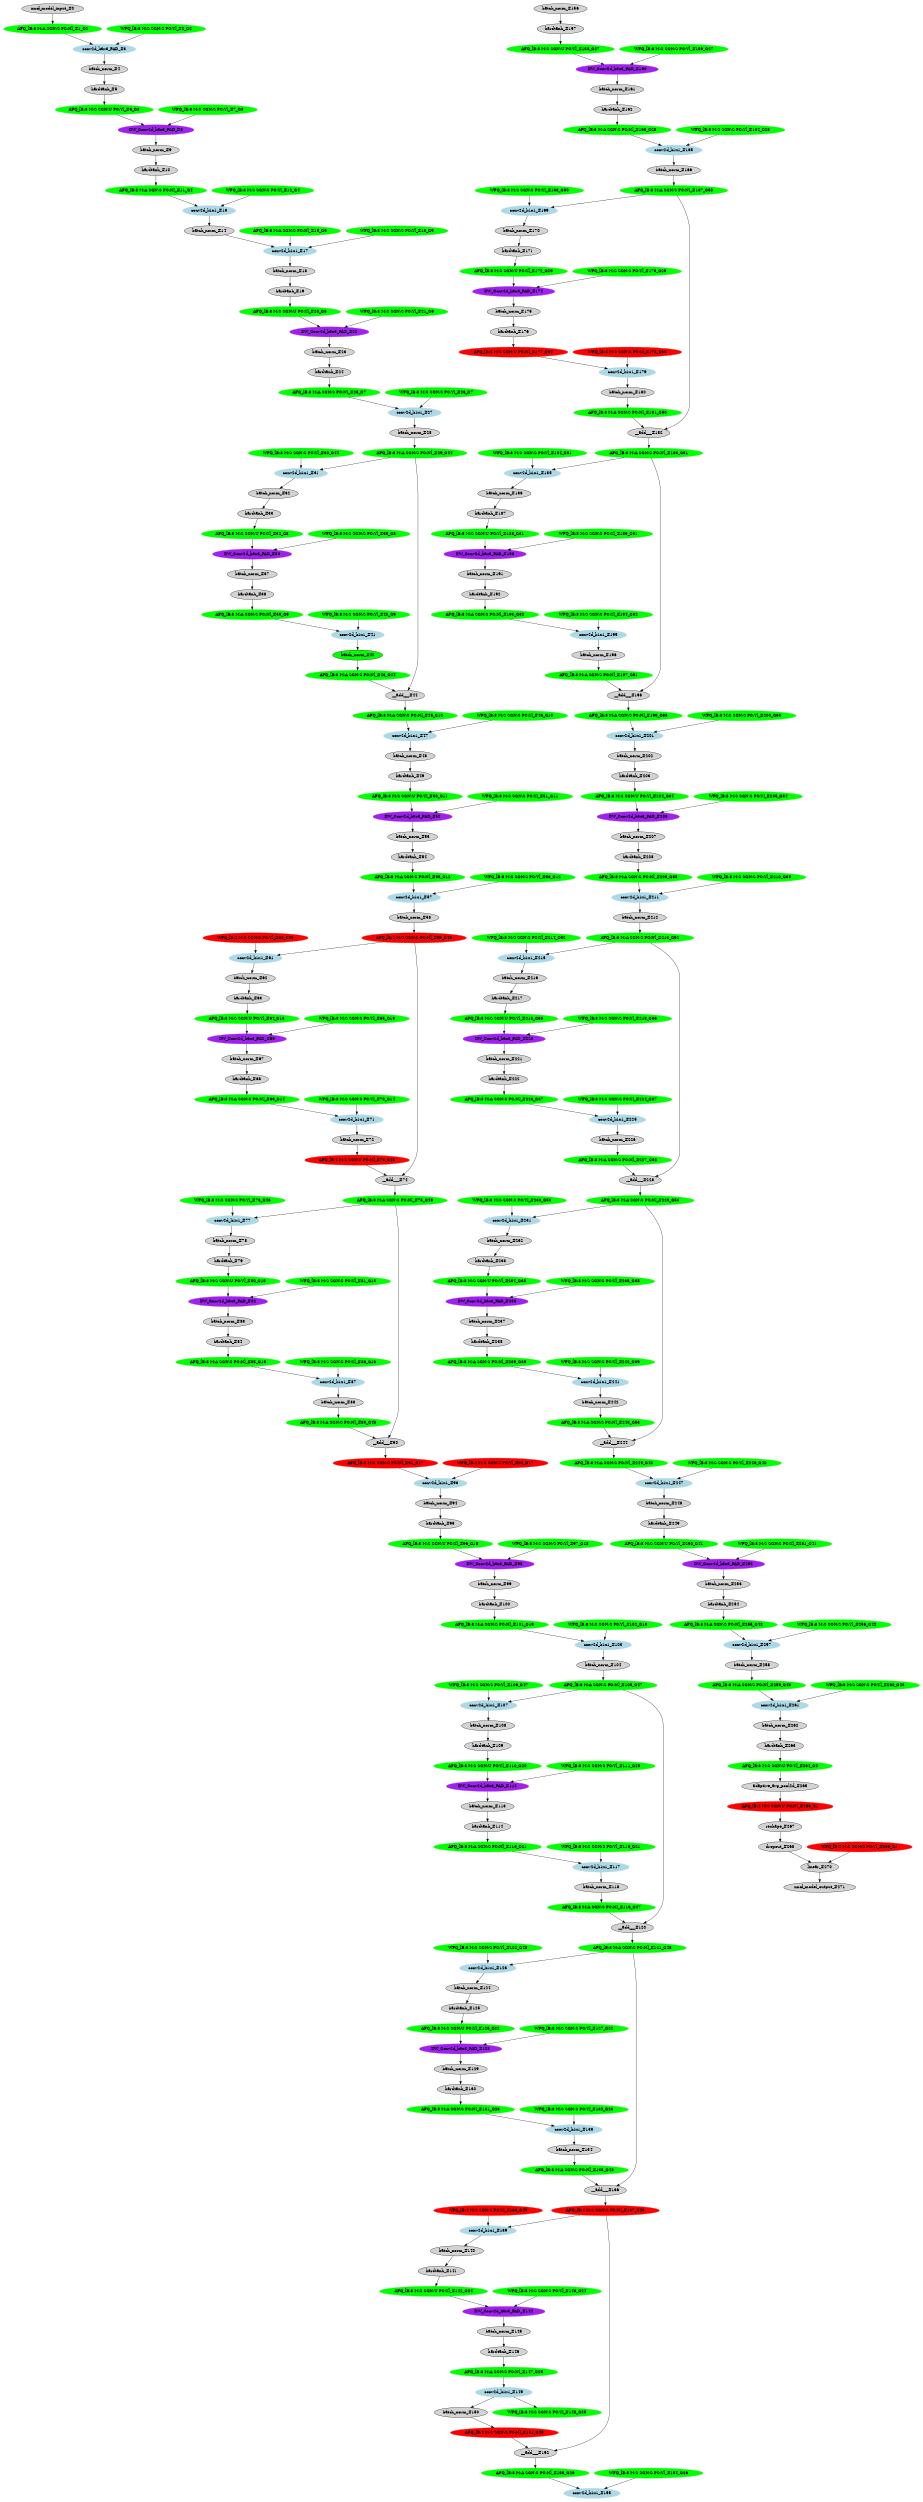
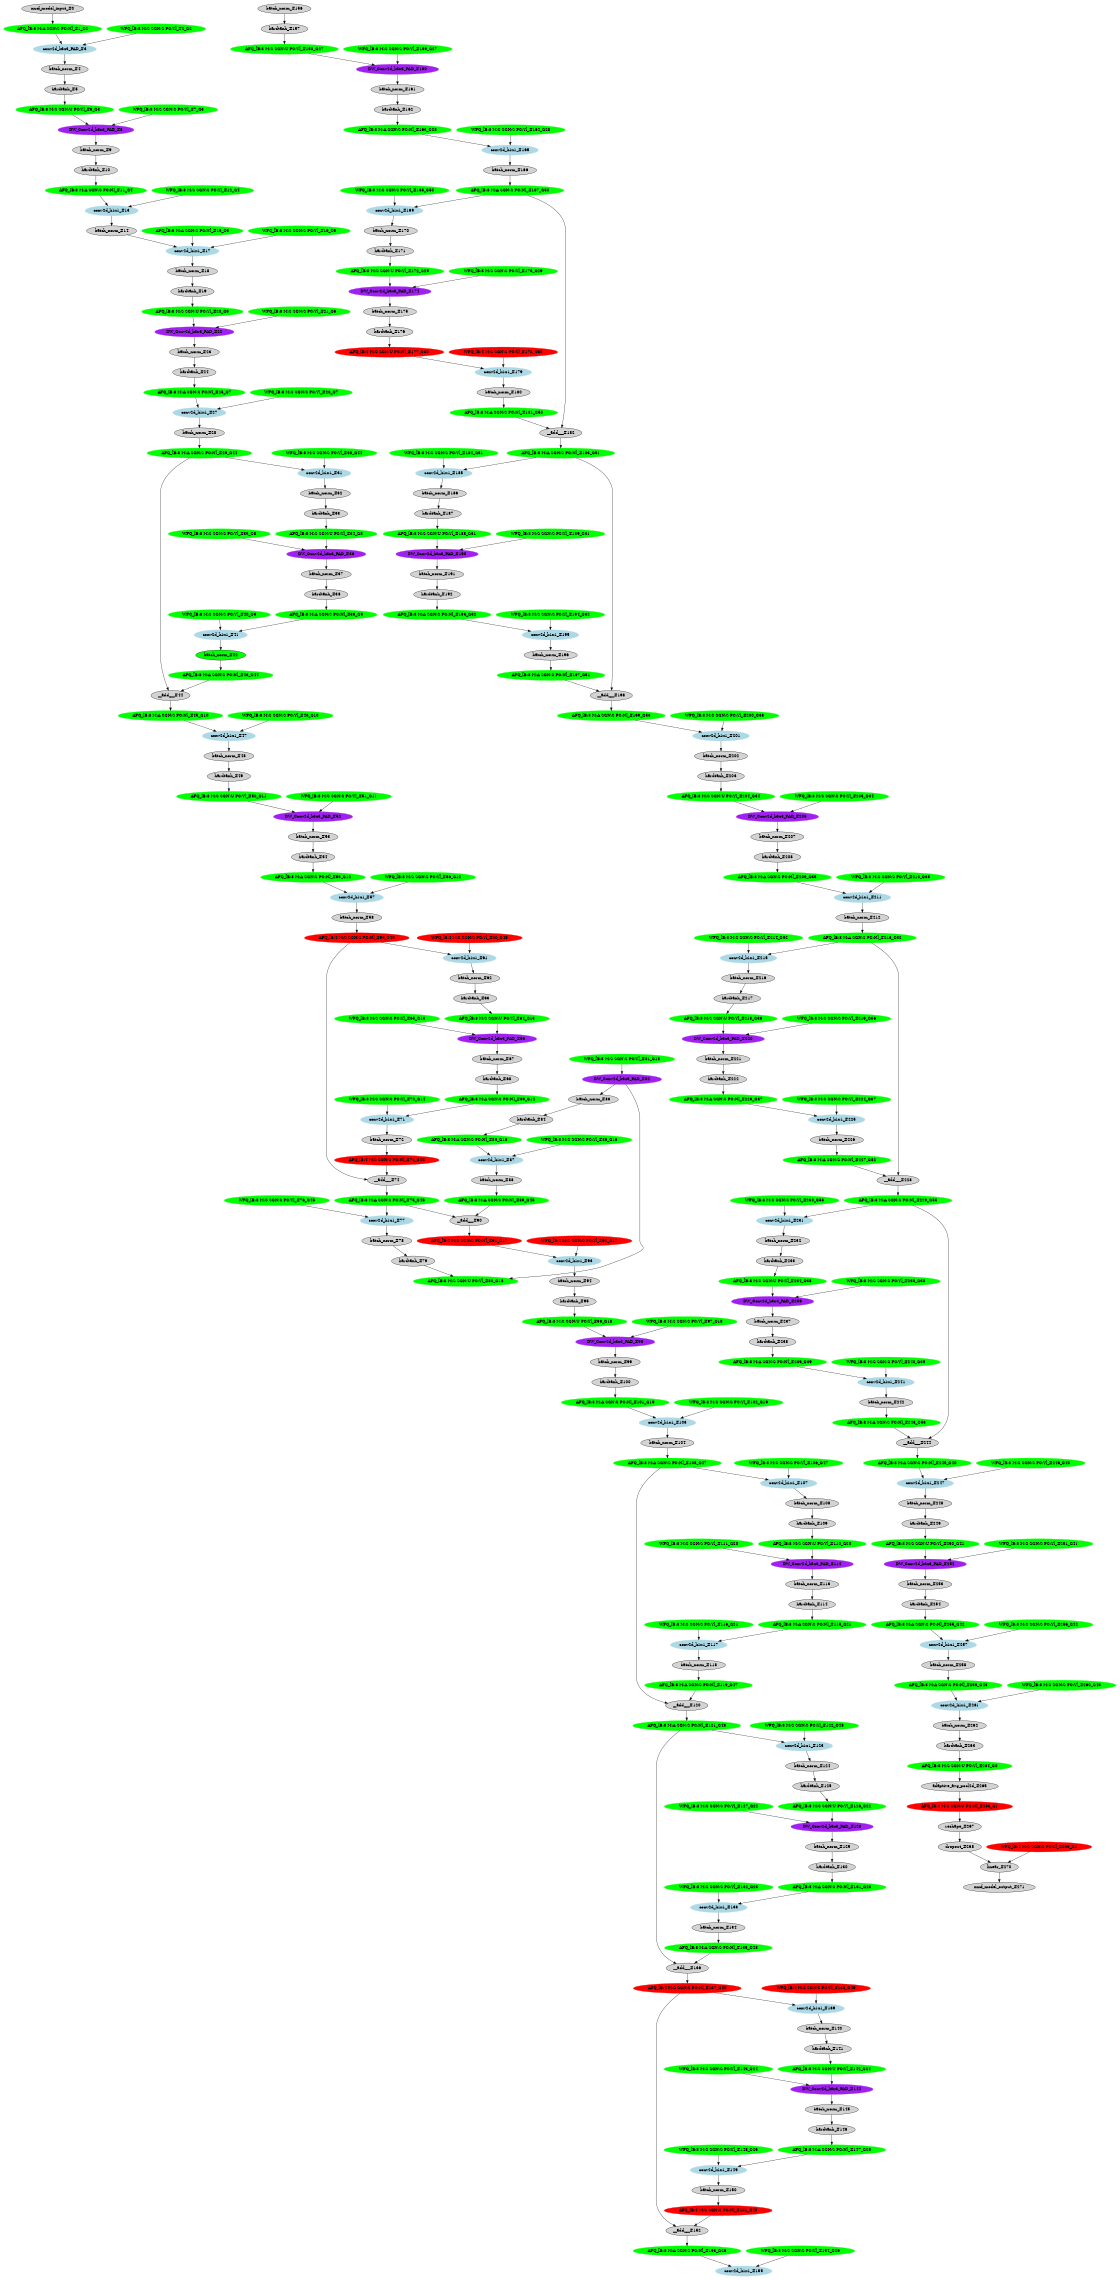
edge "AFQ_[B:8 M:S SGN:U PC:Y]_#80_G15" -> "DW_Conv2d_k3x3_PAD_#82": reversed
edge "conv2d_k1x1_#149" -> "WFQ_[B:8 M:S SGN:S PC:Y]_#148_G25": reversed
